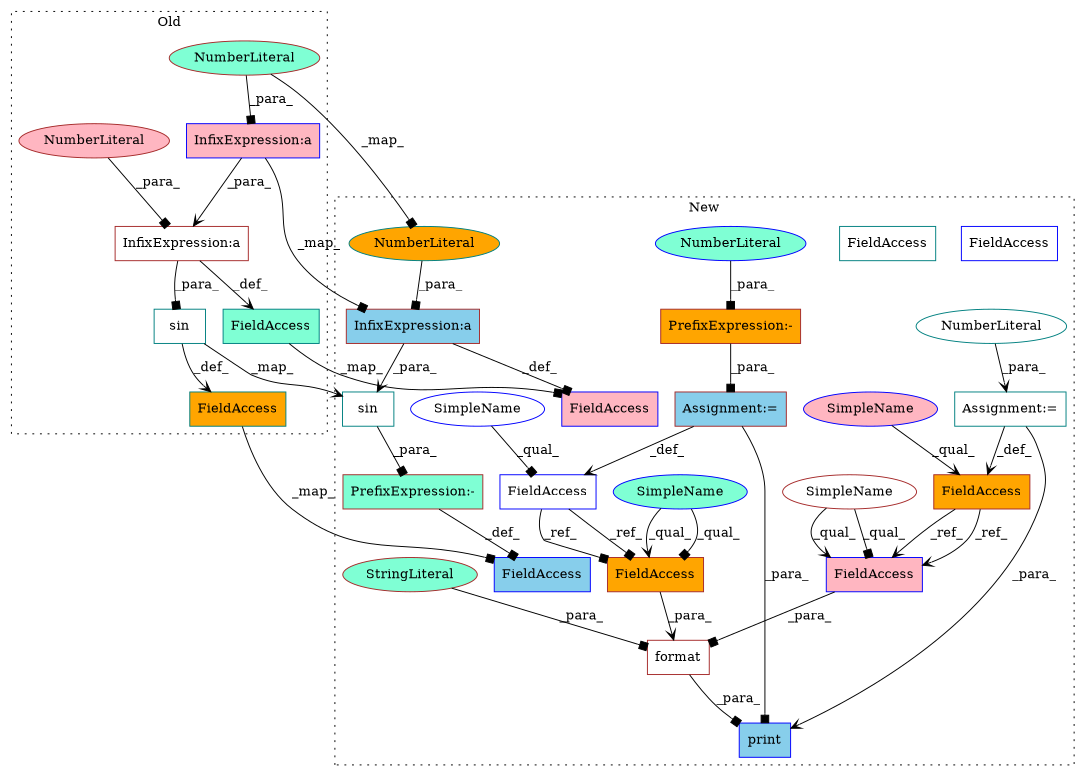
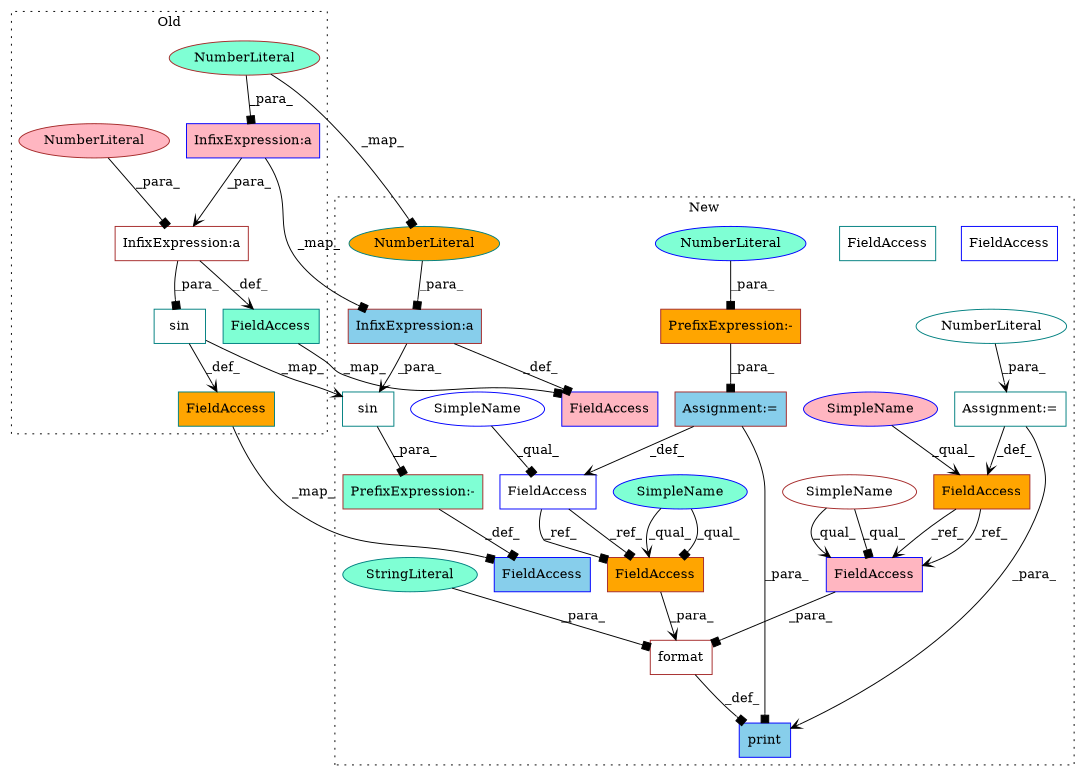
node "StringLiteral": color brown -> teal
edge "format" -> "print": label "_para_" -> "_def_"
